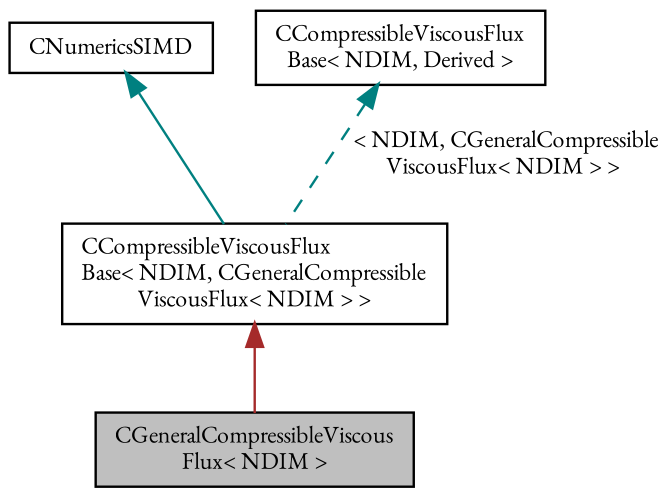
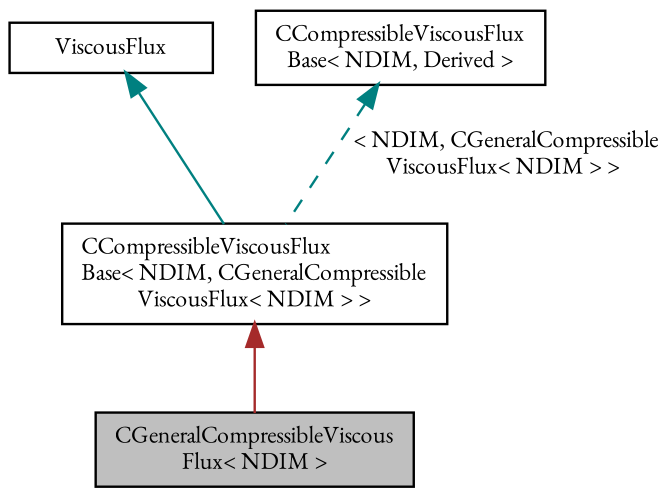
node "CNumericsSIMD": label "CNumericsSIMD" -> "ViscousFlux"
